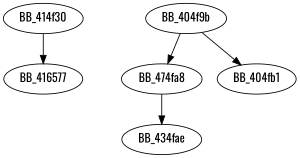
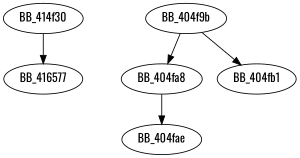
node "BB_474fa8": label "BB_474fa8" -> "BB_404fa8"
node "BB_434fae": label "BB_434fae" -> "BB_404fae"
